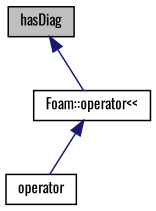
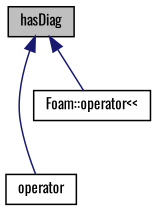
edge "operator" -> "Foam::operator<<": now "operator" -> "hasDiag"
